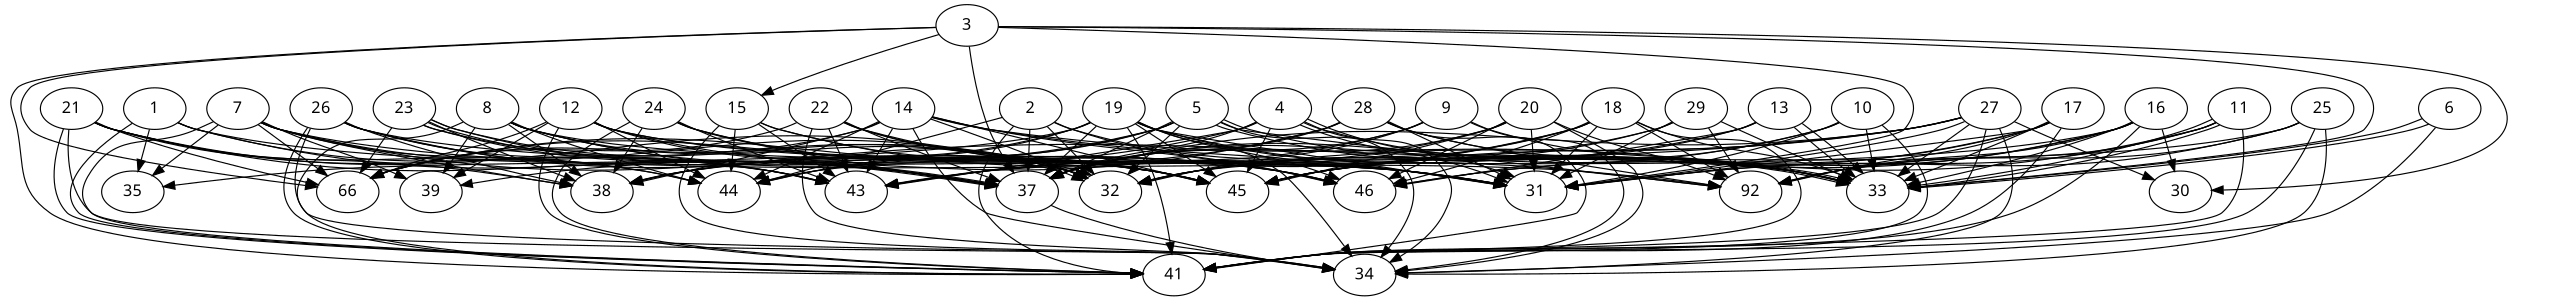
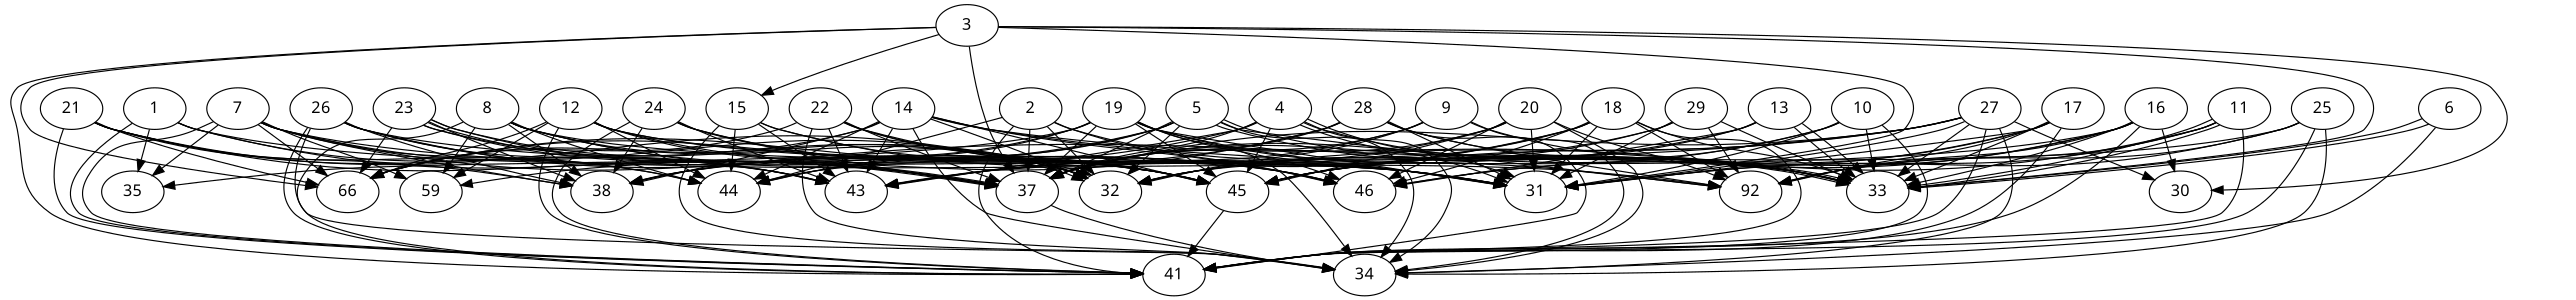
edge "19" -> "41": now "45" -> "41"
node "39": label "39" -> "59"
edge "21" -> "34": removed
